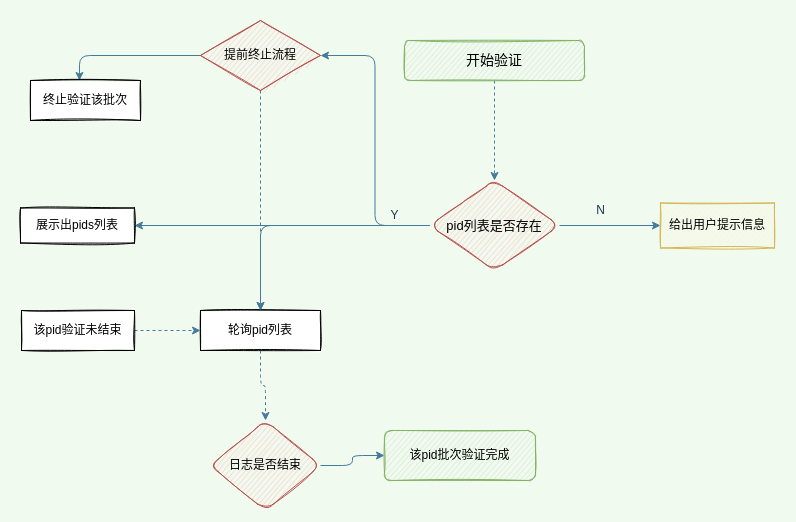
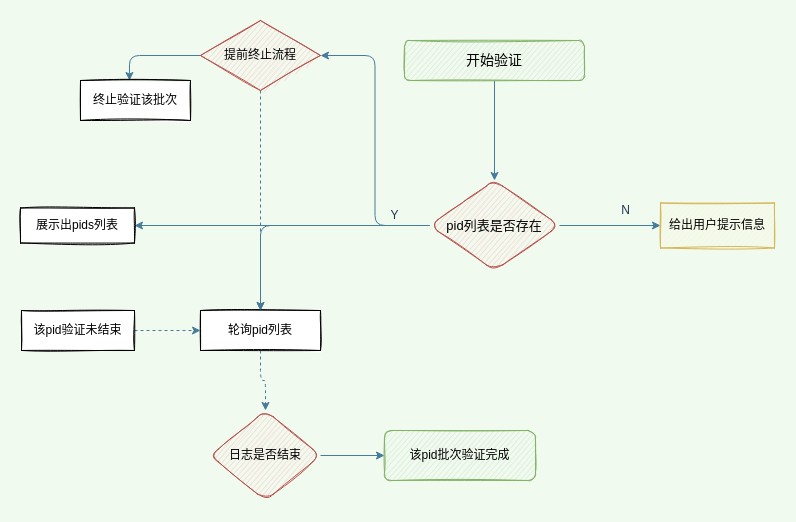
node "终止验证该批次": moved (86, 101) -> (136, 101)
edge "开始验证" -> "pid列表是否存在": style dashed -> solid
node "N": moved (601, 211) -> (626, 211)
node "日志是否结束": moved (266, 466) -> (266, 456)
